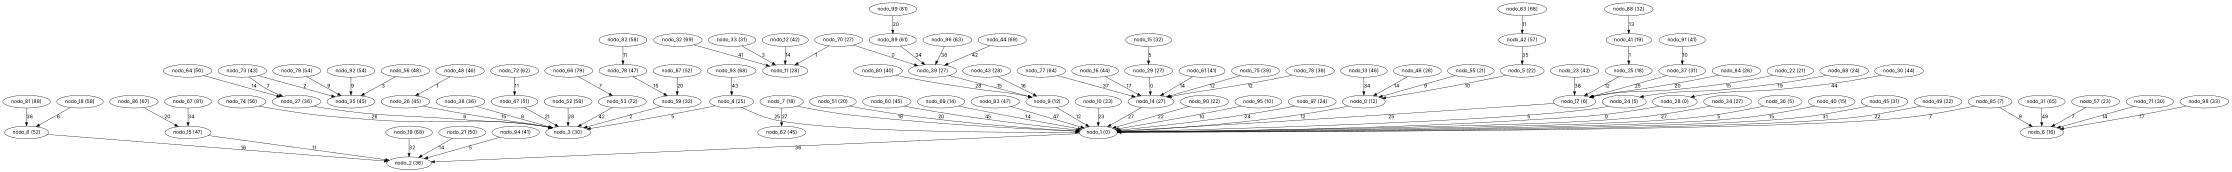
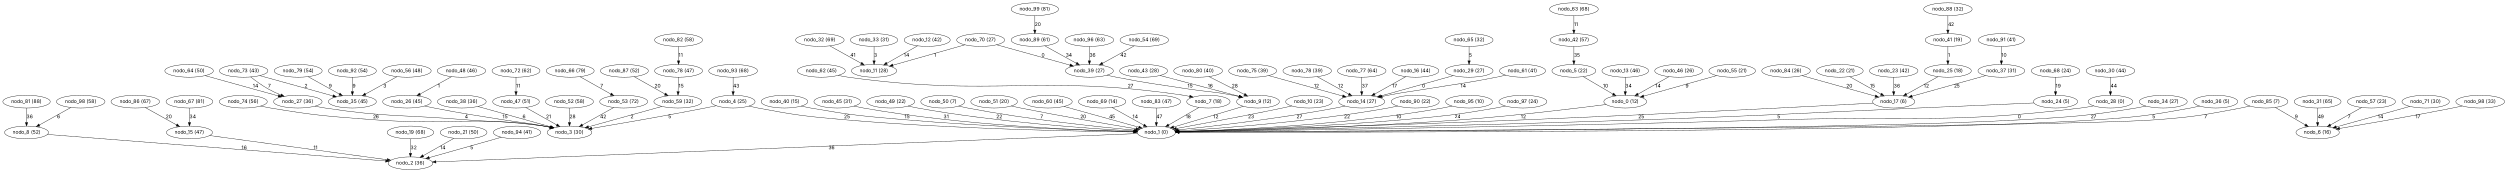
edge "nodo_88 (32)" -> "nodo_41 (19)": label "13" -> "42"
node "nodo_44 (69)": label "nodo_44 (69)" -> "nodo_54 (69)"
node "nodo_15 (32)": label "nodo_15 (32)" -> "nodo_65 (32)"
node "nodo_18 (58)": label "nodo_18 (58)" -> "nodo_98 (58)"
node "nodo_50 (7)": added
edge "nodo_7 (18)" -> "nodo_62 (45)": reversed
edge "nodo_27 (36)" -> "nodo_3 (30)": label "6" -> "4"
